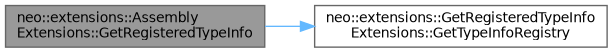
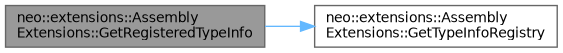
node "neo::extensions::GetRegisteredTypeInfo Extensions::GetTypeInfoRegistry": label "neo::extensions::GetRegisteredTypeInfo Extensions::GetTypeInfoRegistry" -> "neo::extensions::Assembly Extensions::GetTypeInfoRegistry"
